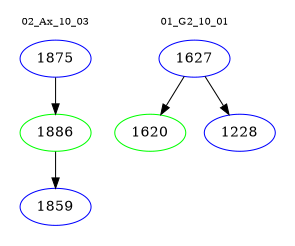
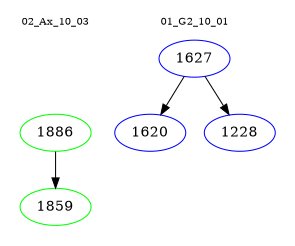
node "1875": removed
node "1620": color green -> blue
node "1859": color blue -> green
